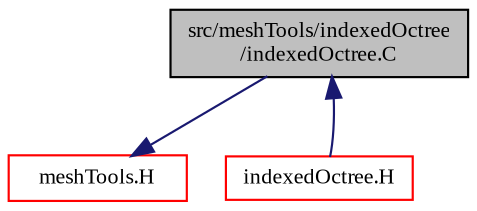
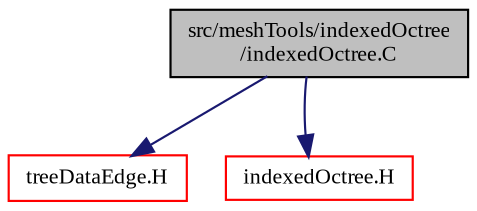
edge "indexedOctree.H" -> "src/meshTools/indexedOctree /indexedOctree.C": reversed
node "meshTools.H": label "meshTools.H" -> "treeDataEdge.H"
